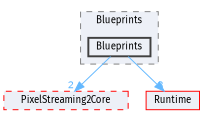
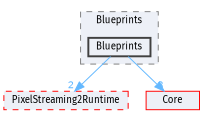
node "PixelStreaming2Core": label "PixelStreaming2Core" -> "PixelStreaming2Runtime"
node "Runtime": label "Runtime" -> "Core"
